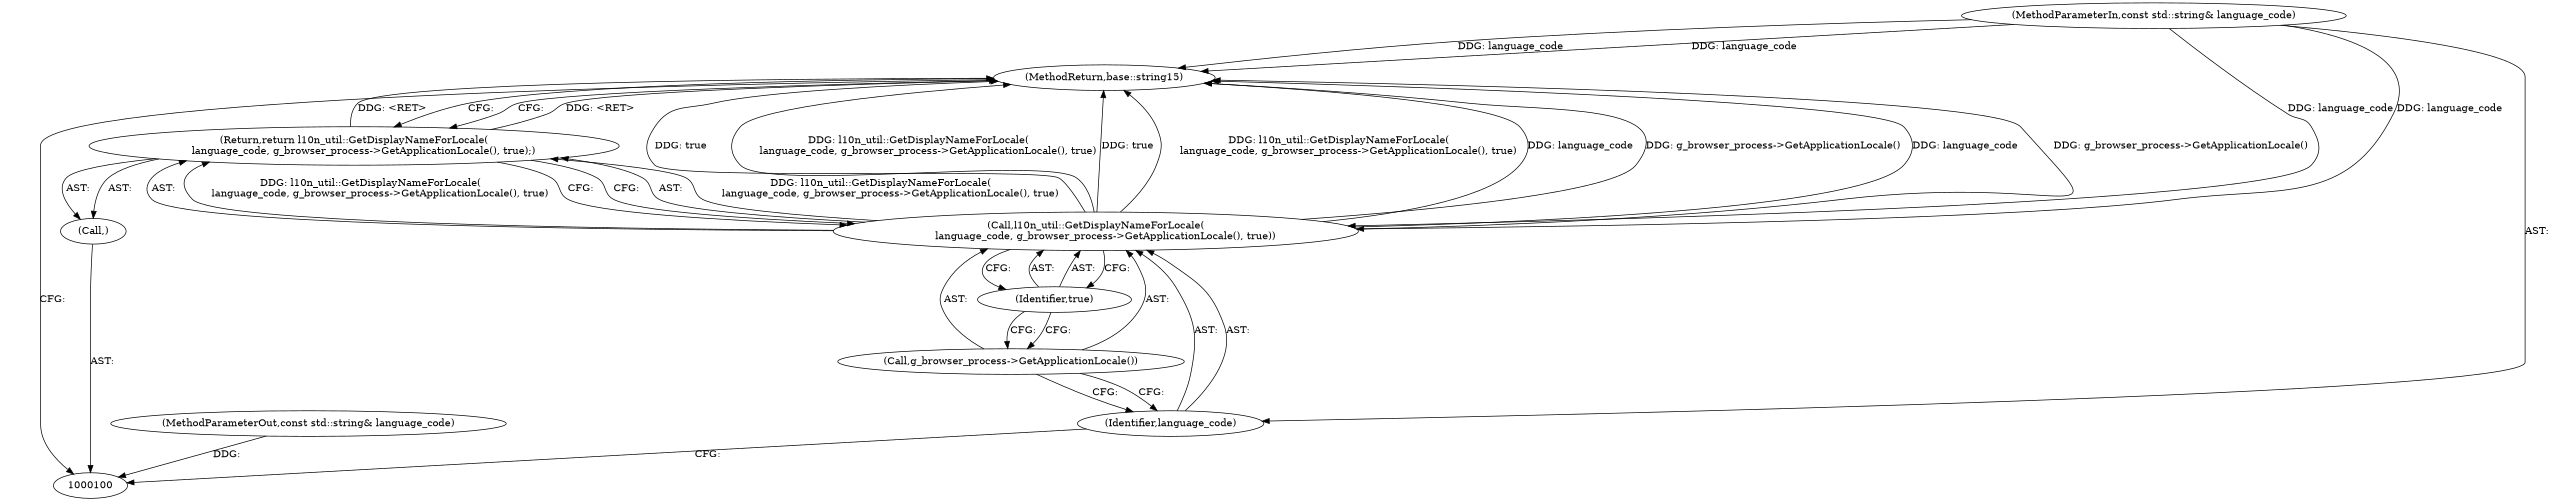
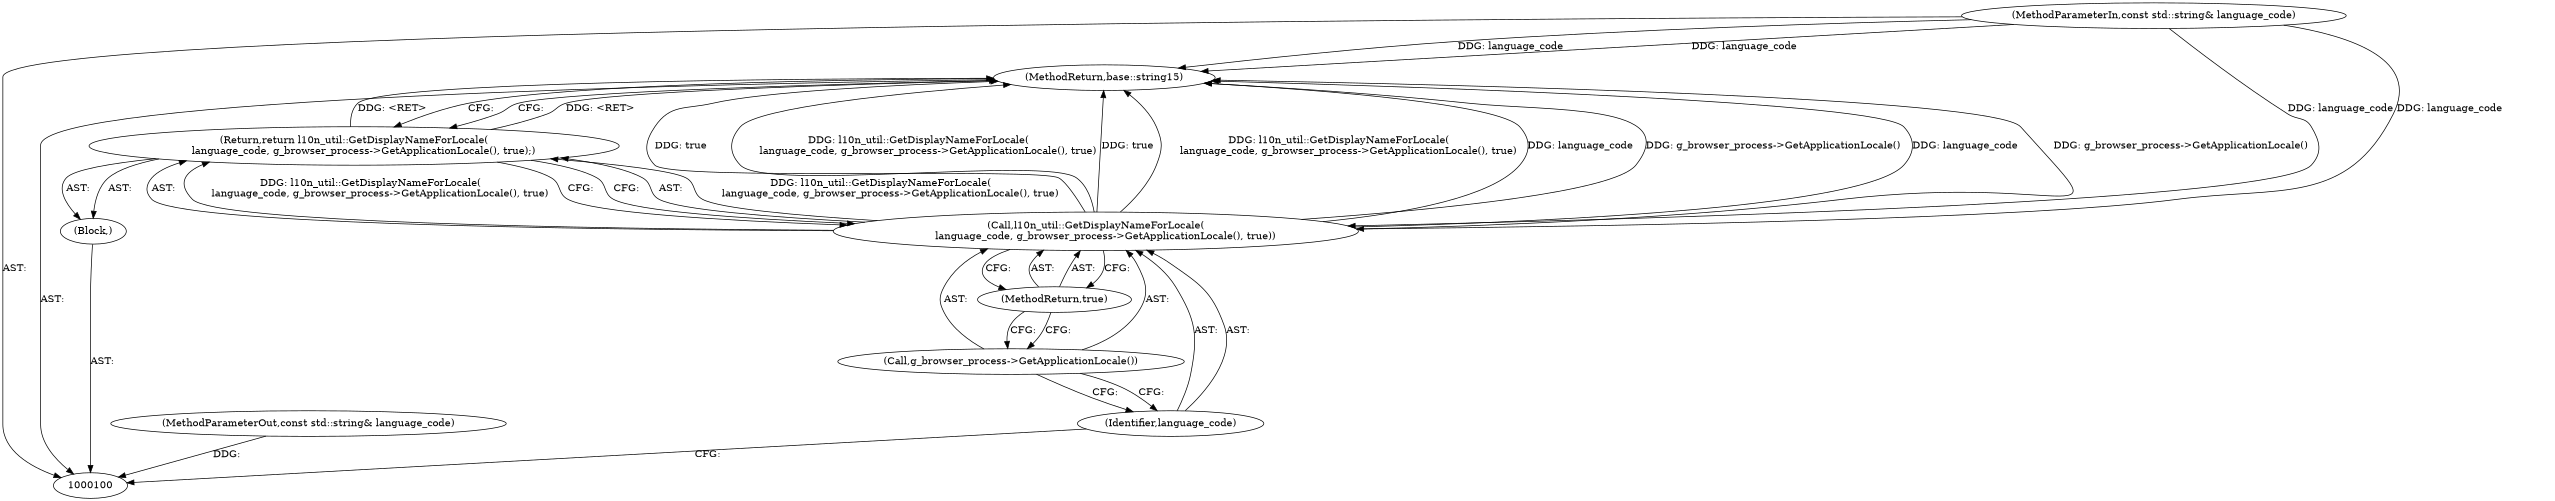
node "(Call,)": label "(Call,)" -> "(Block,)"
edge "(MethodReturn,base::string15)" -> "1000100": label "CFG: " -> "AST: "
node "(Identifier,true)": label "(Identifier,true)" -> "(MethodReturn,true)"
edge "(MethodParameterIn,const std::string& language_code)" -> "(Identifier,language_code)": now "(MethodParameterIn,const std::string& language_code)" -> "1000100"
